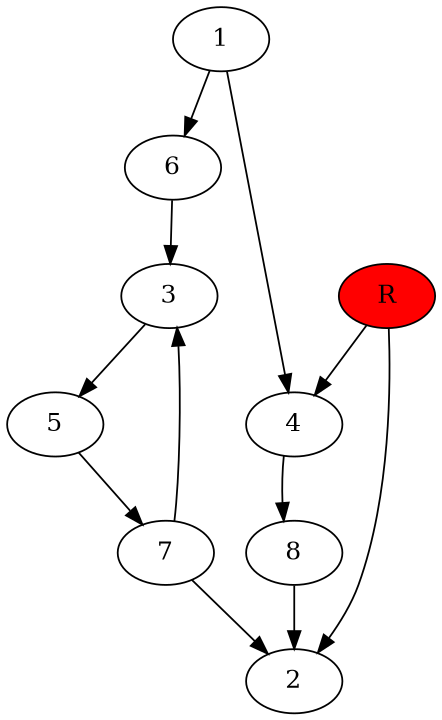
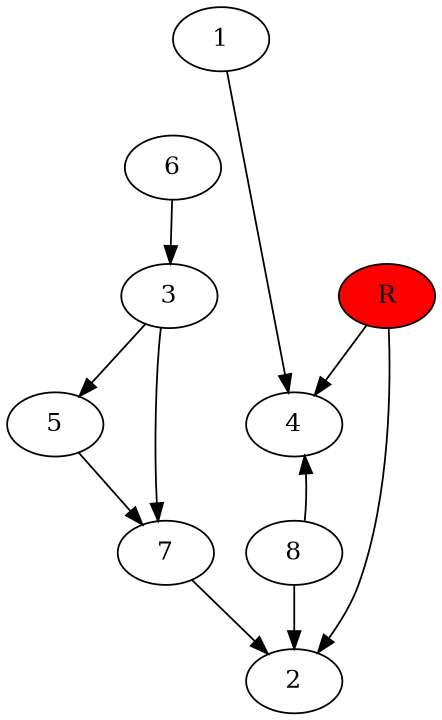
edge "1" -> "6": removed
edge "7" -> "3": reversed
edge "4" -> "8": reversed
